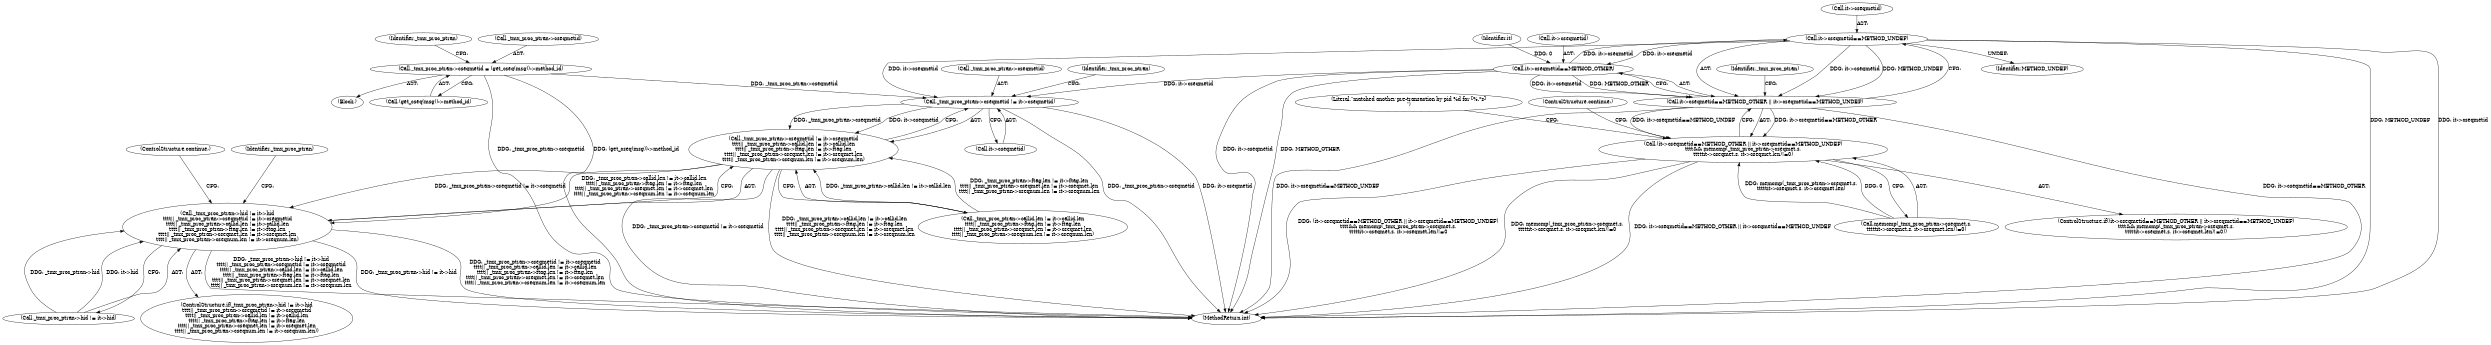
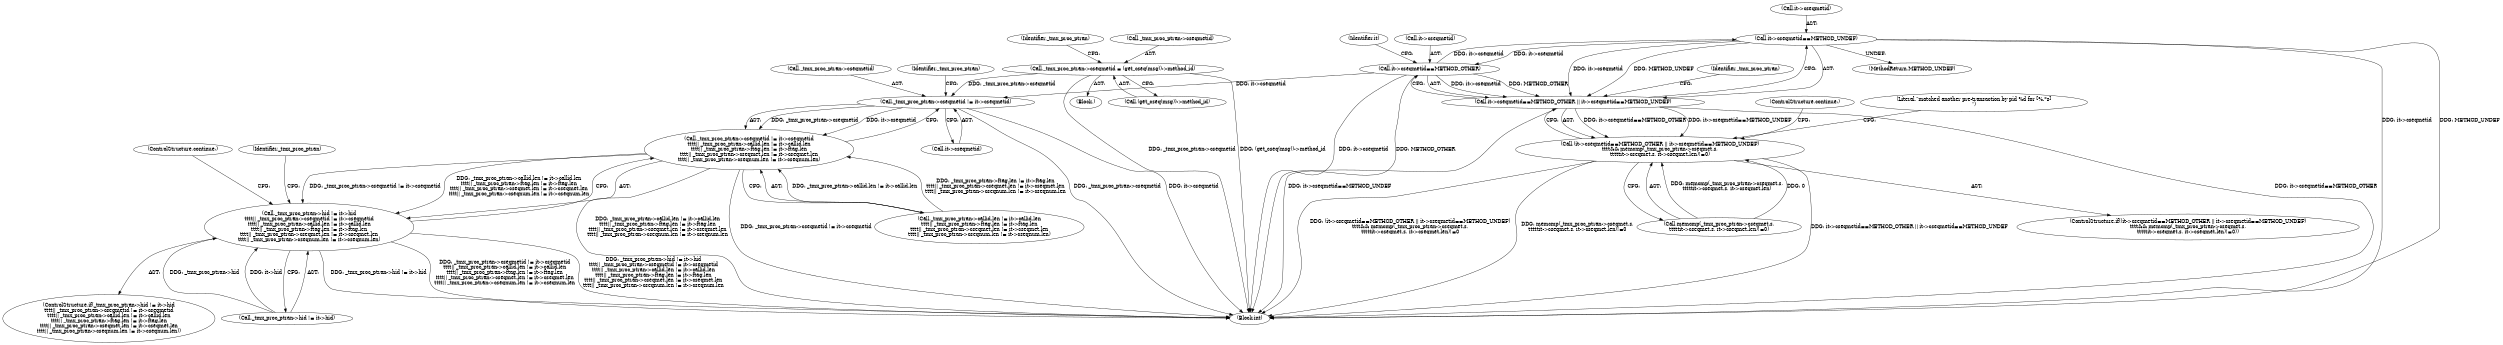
edge "(Call,it->cseqmetid==METHOD_UNDEF)" -> "(Call,_tmx_proc_ptran->cseqmetid != it->cseqmetid)": removed, label "DDG: it->cseqmetid"
edge "(Identifier,it)" -> "(Call,it->cseqmetid==METHOD_OTHER)": label "DDG: 0" -> "CFG: "
node "(Identifier,METHOD_UNDEF)": label "(Identifier,METHOD_UNDEF)" -> "(MethodReturn,METHOD_UNDEF)"
node "(MethodReturn,int)": label "(MethodReturn,int)" -> "(Block,int)"
